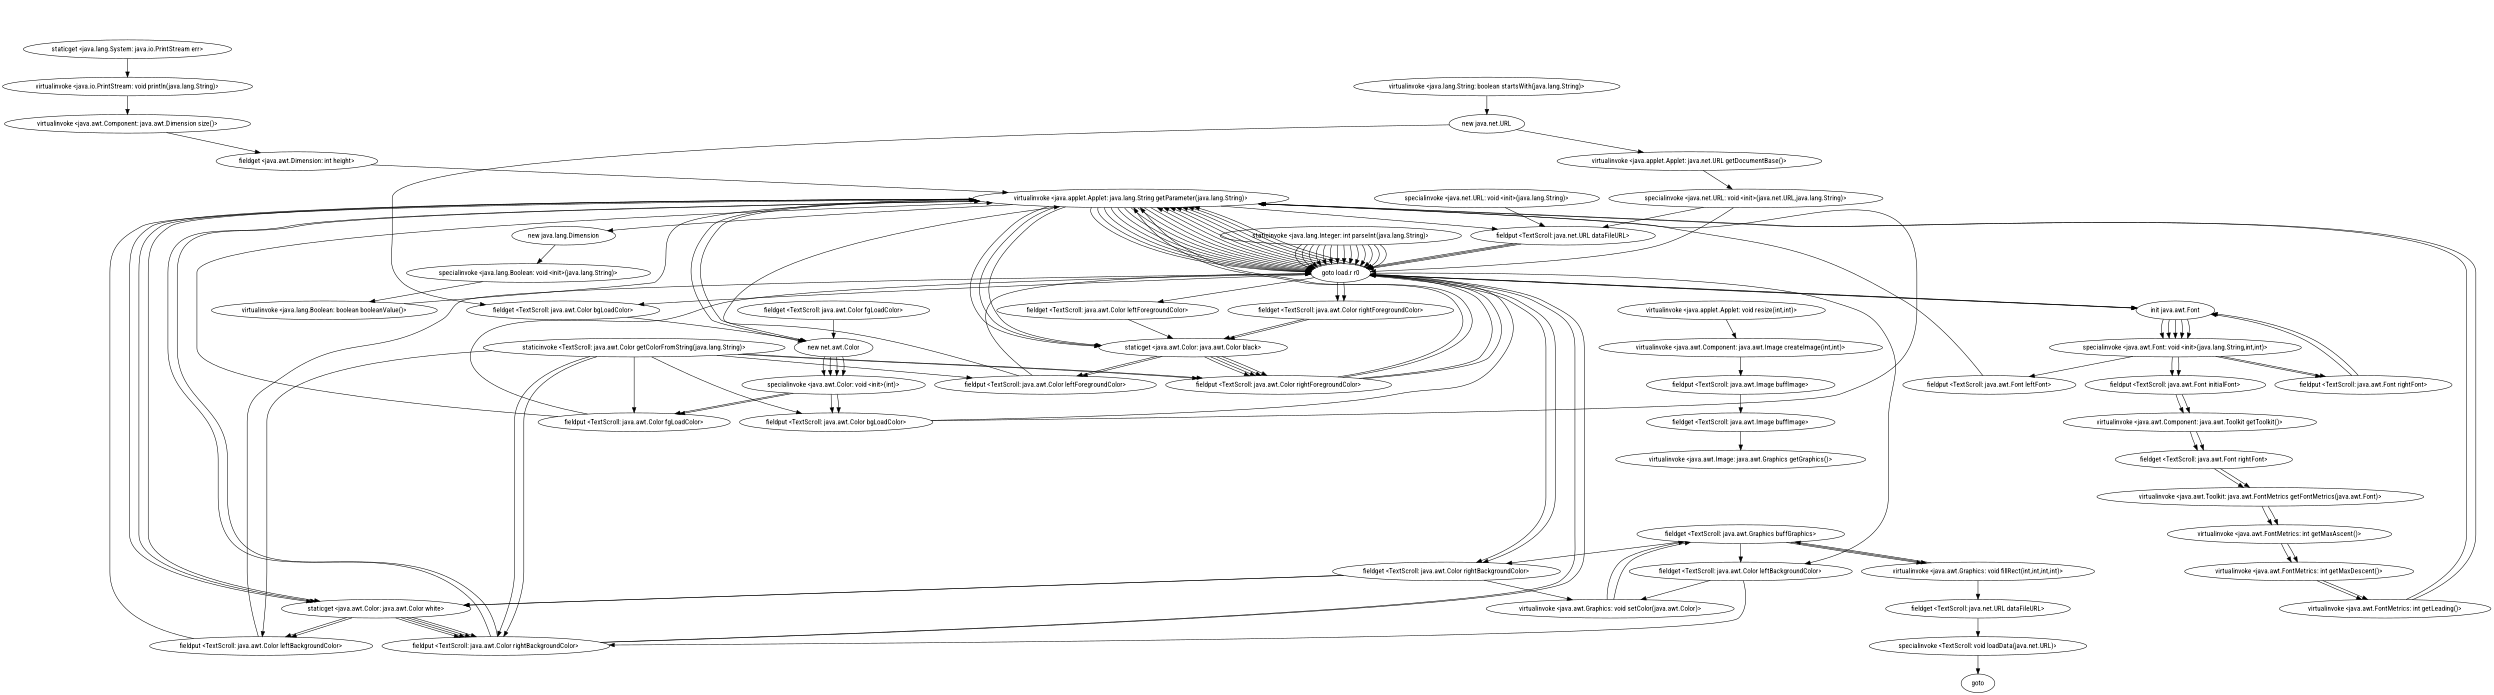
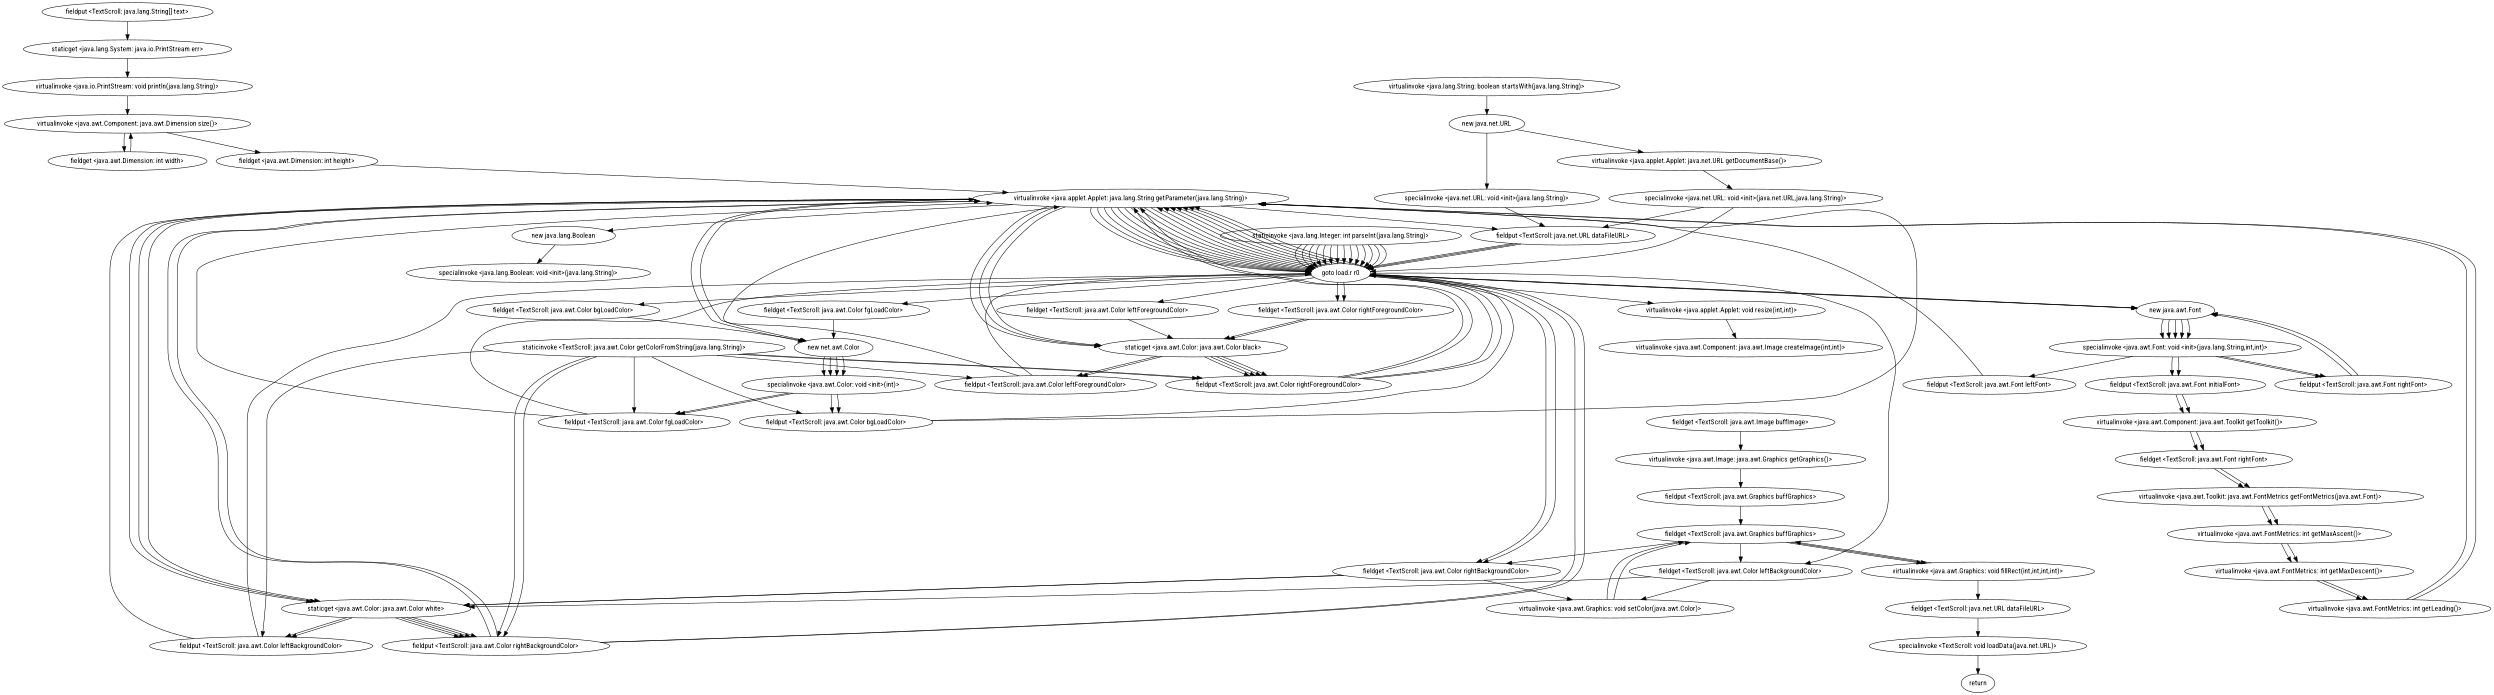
node "fieldput <TextScroll: java.lang.String[] text>": added
edge "new java.net.URL" -> "fieldget <TextScroll: java.awt.Color bgLoadColor>": now "new java.net.URL" -> "specialinvoke <java.net.URL: void <init>(java.lang.String)>"
node "fieldget <java.awt.Dimension: int width>": added
node "new java.lang.Dimension": label "new java.lang.Dimension" -> "new java.lang.Boolean"
edge "goto load.r r0" -> "fieldget <TextScroll: java.awt.Color fgLoadColor>": added
edge "goto load.r r0" -> "virtualinvoke <java.applet.Applet: void resize(int,int)>": added
node "virtualinvoke <java.lang.Boolean: boolean booleanValue()>": removed
node "init java.awt.Font": label "init java.awt.Font" -> "new java.awt.Font"
node "fieldput <TextScroll: java.awt.Image buffImage>": removed
node "fieldput <TextScroll: java.awt.Graphics buffGraphics>": added
edge "fieldget <TextScroll: java.awt.Color leftBackgroundColor>" -> "fieldput <TextScroll: java.awt.Color rightBackgroundColor>": now "fieldget <TextScroll: java.awt.Color leftBackgroundColor>" -> "staticget <java.awt.Color: java.awt.Color white>"
node "goto": label "goto" -> "return"
